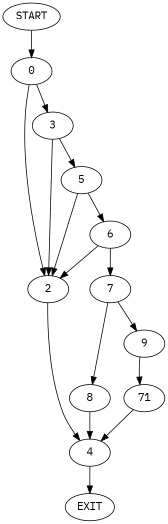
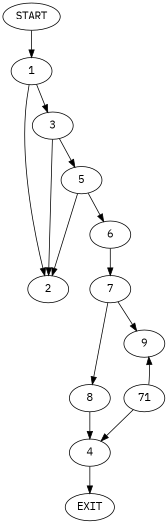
node "0": label "0" -> "1"
edge "6" -> "2": removed
edge "9" -> "71": reversed
edge "2" -> "4": removed
